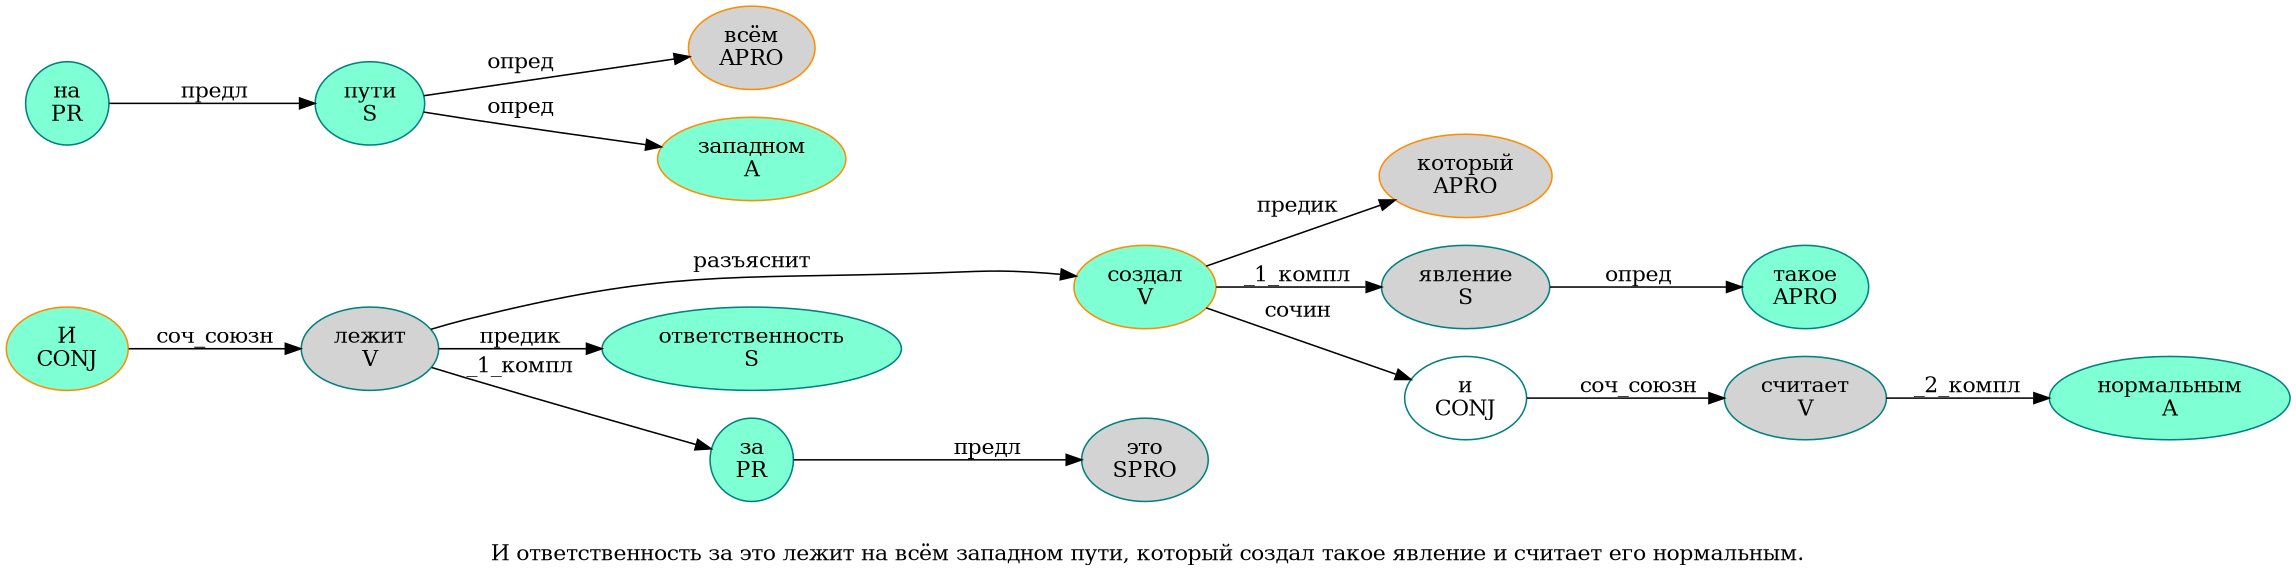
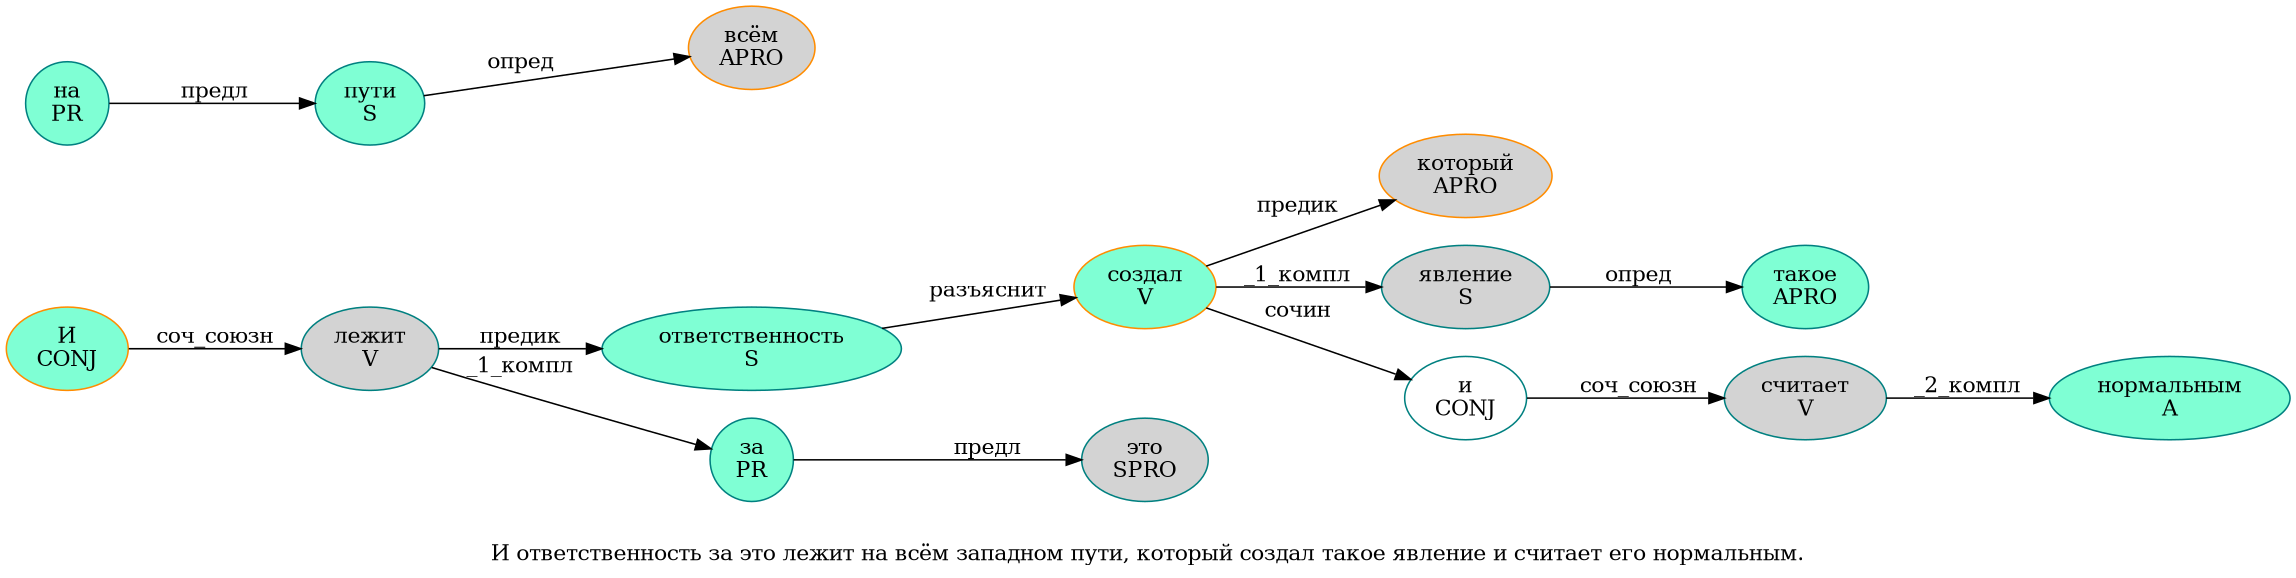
node "западном A": removed
edge "лежит V" -> "создал V": now "ответственность S" -> "создал V"
